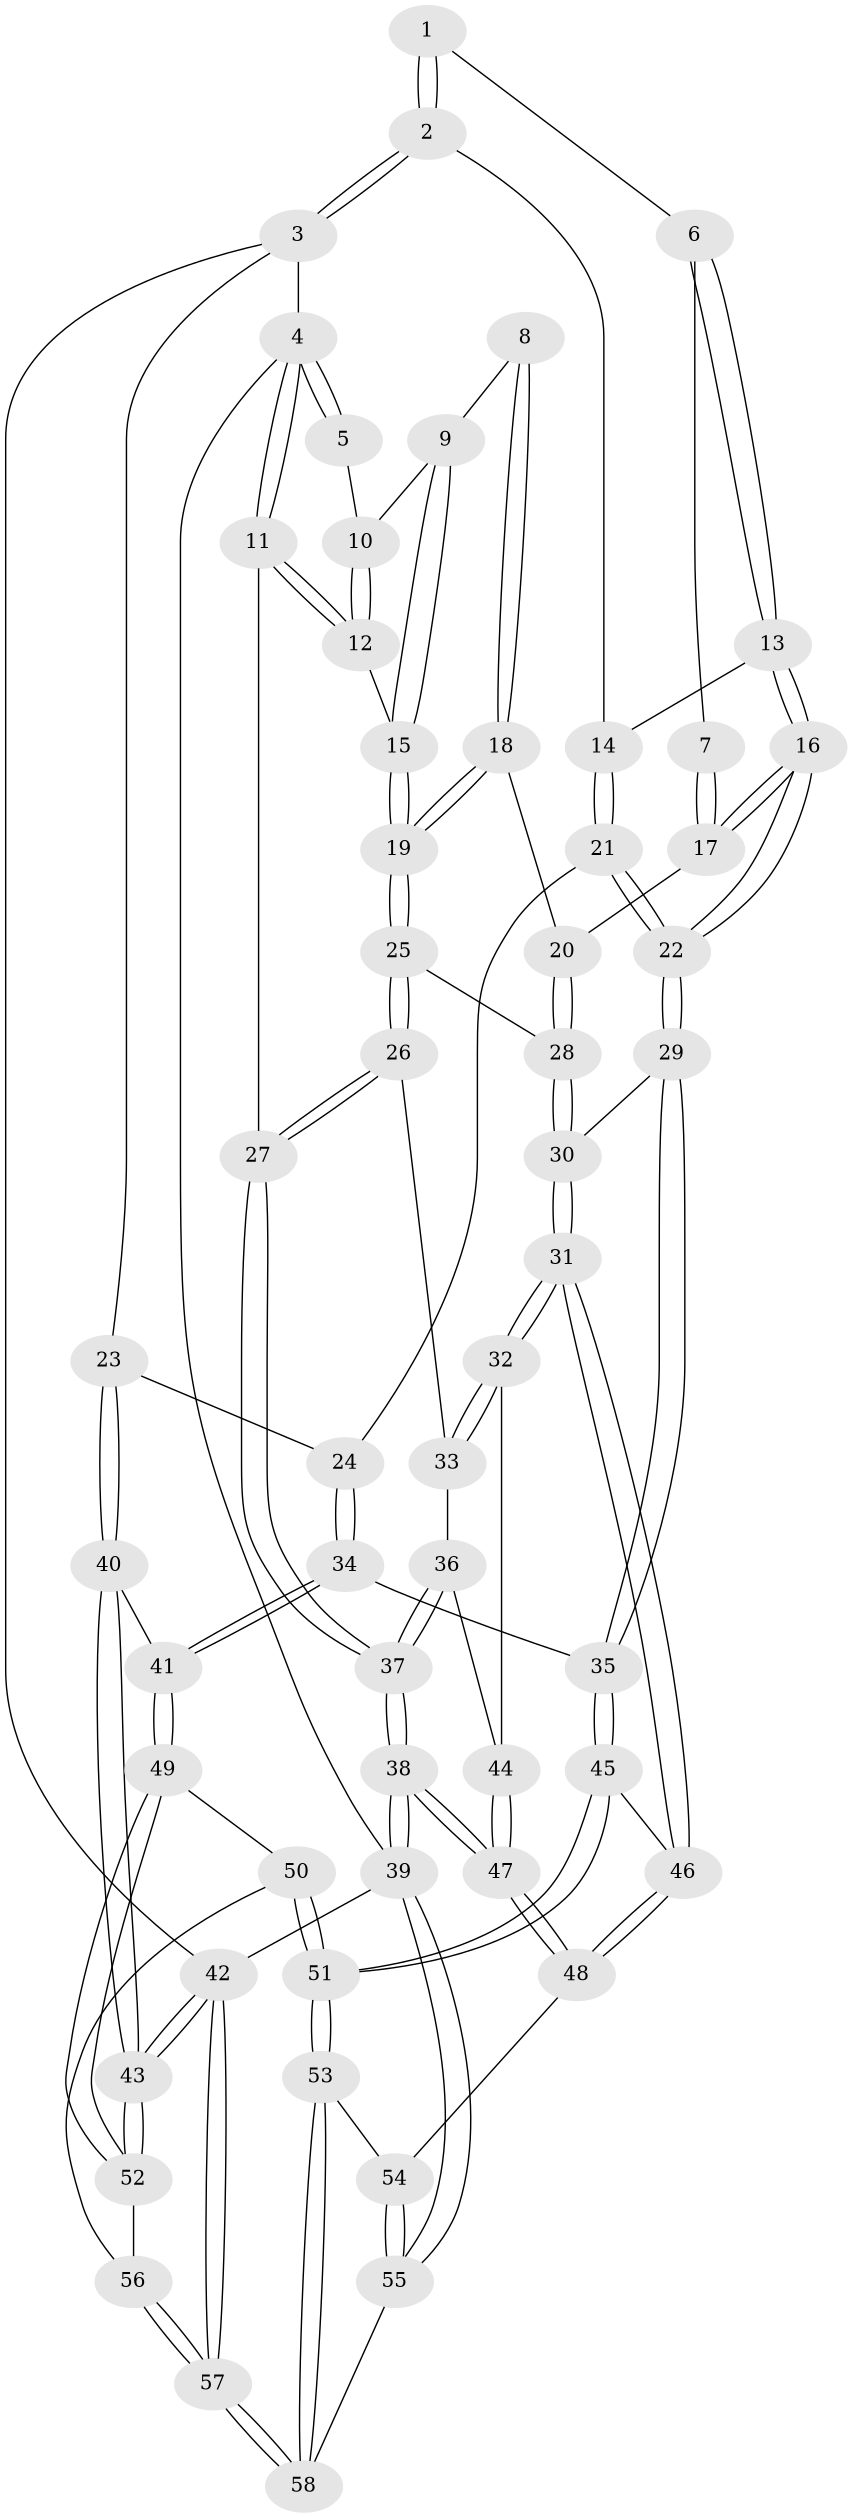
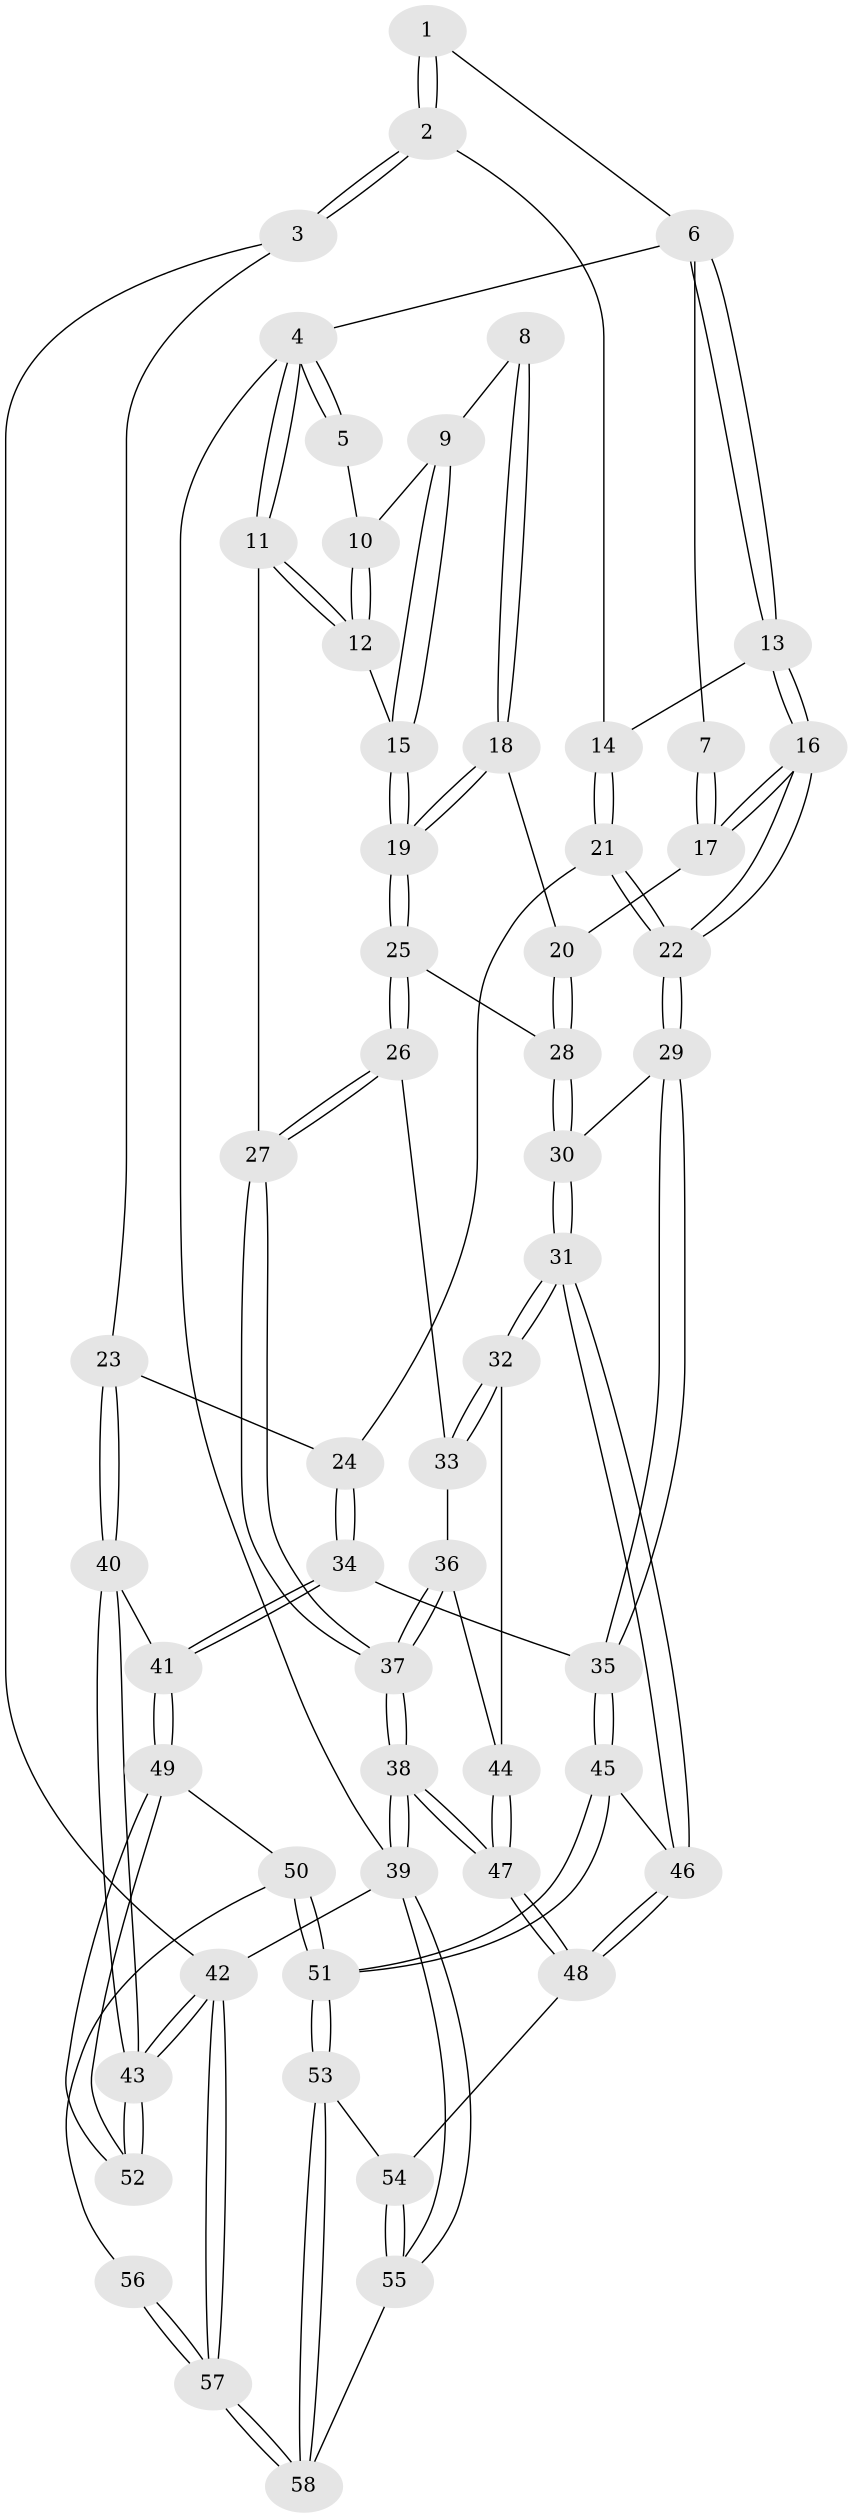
edge "3" -- "4": now "6" -- "4"
edge "52" -- "56": removed
